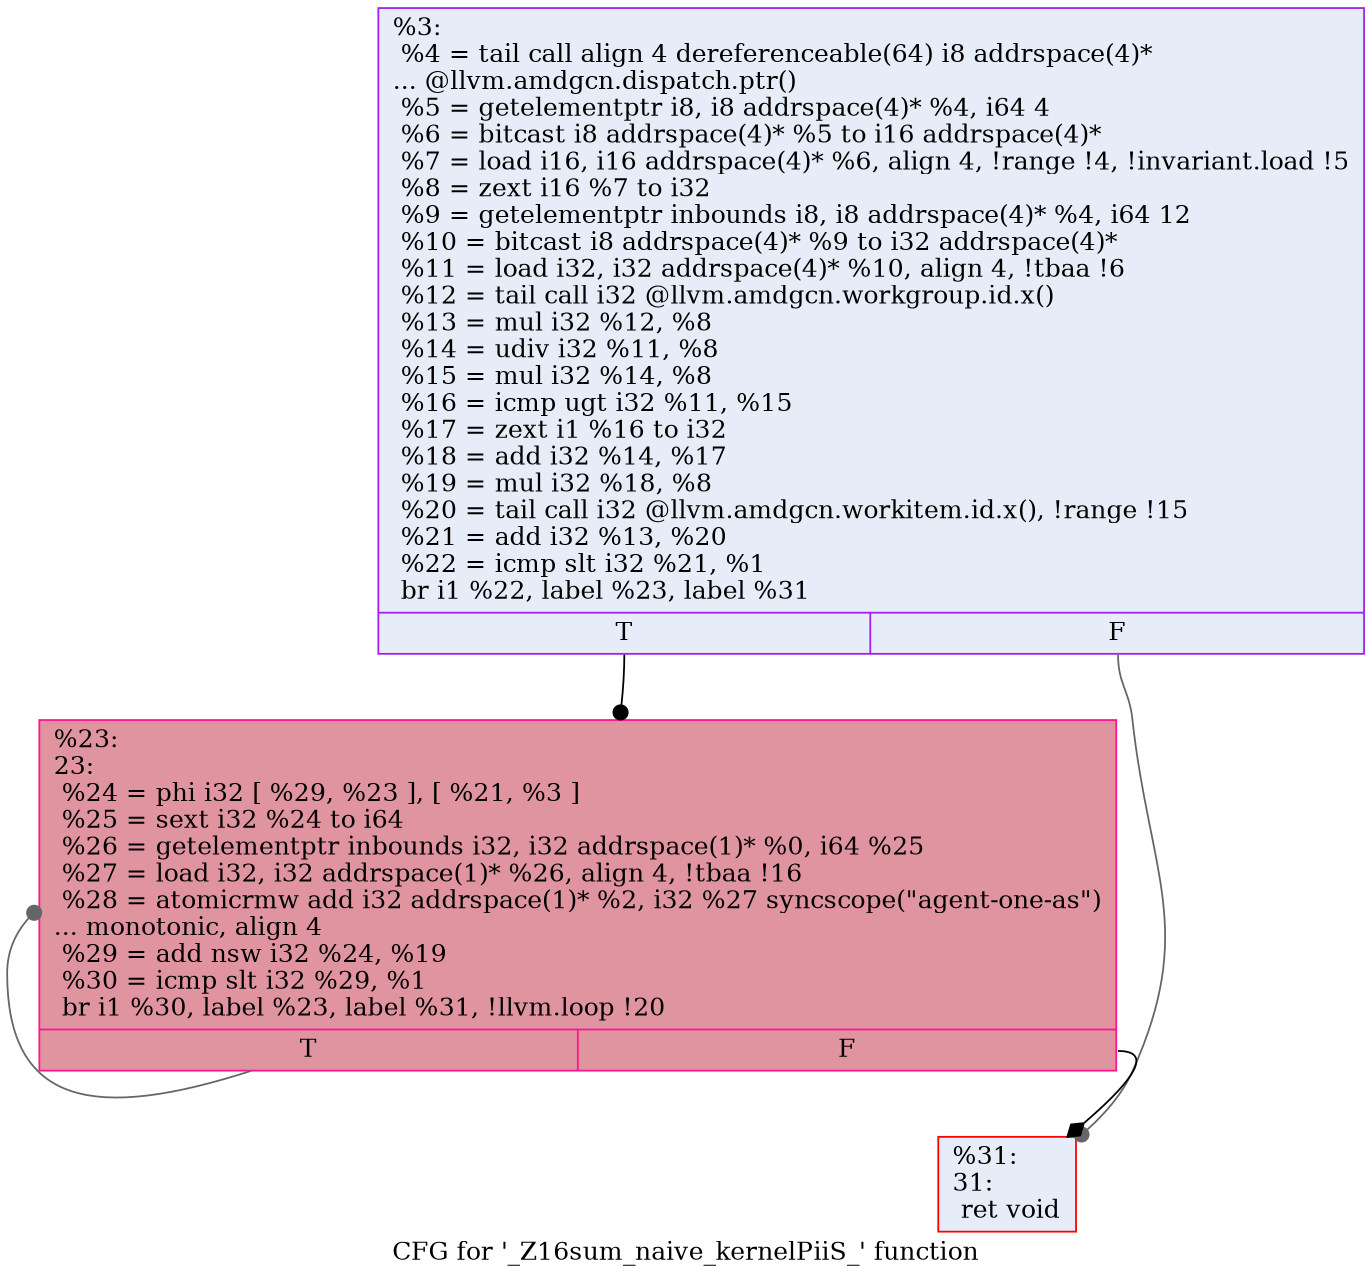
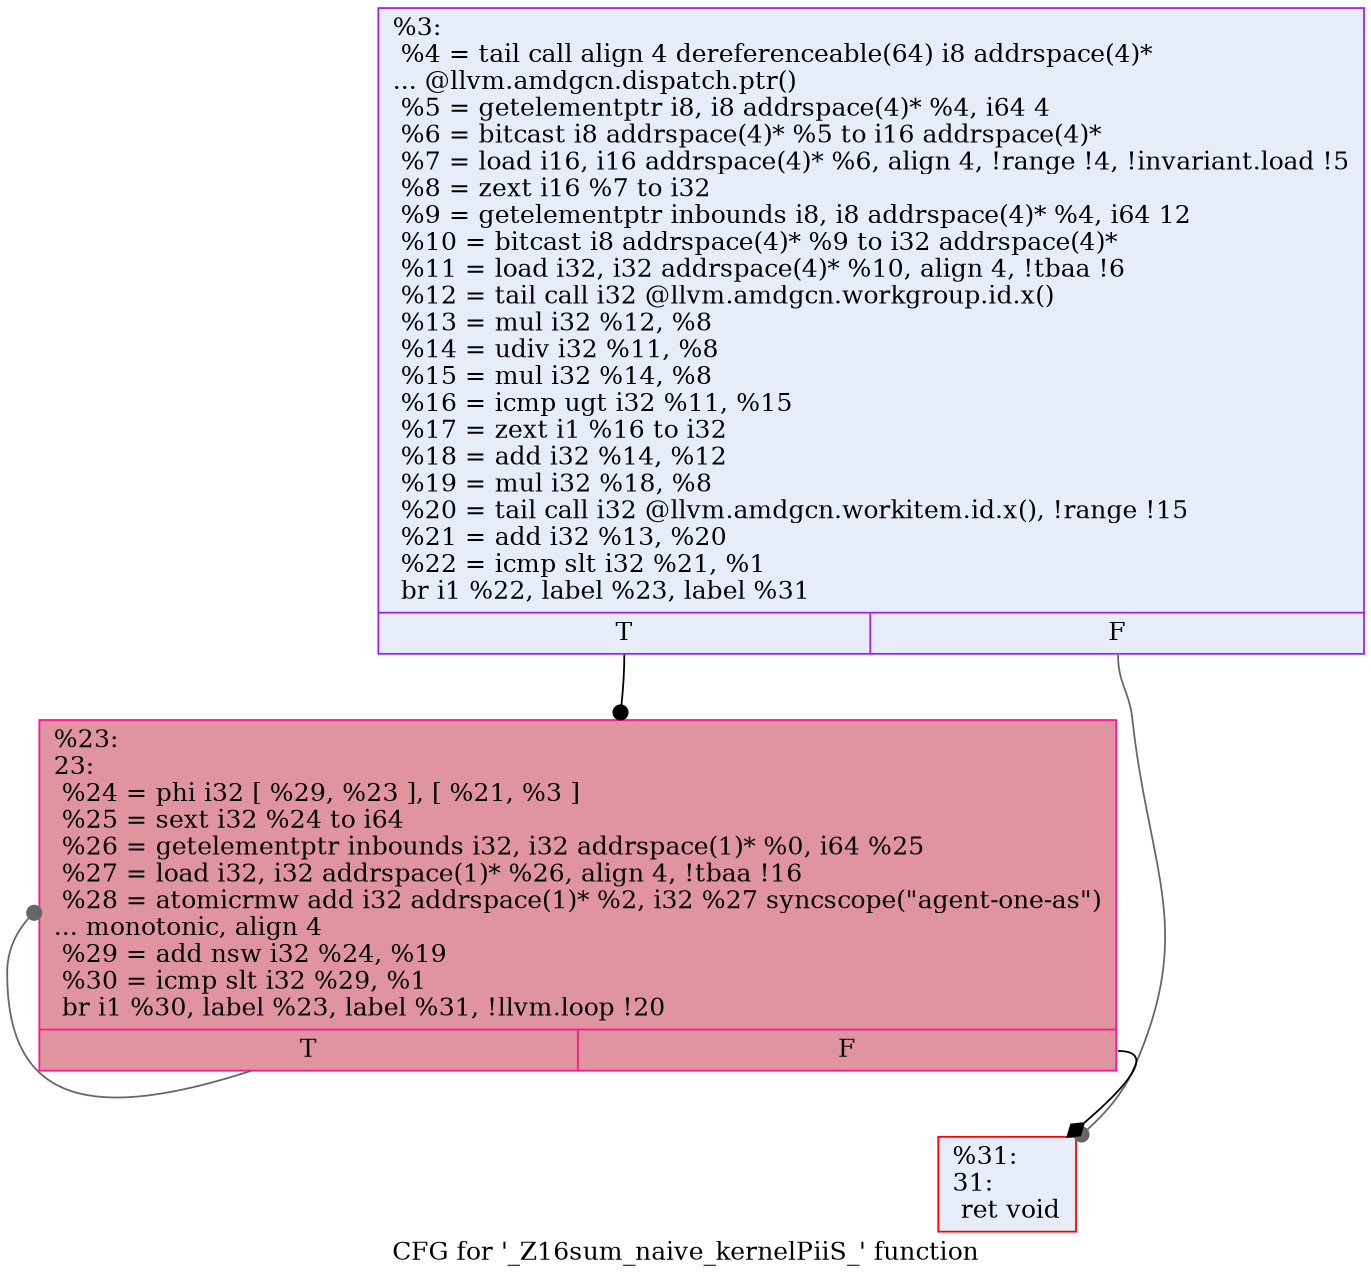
node "%3:": text "%18 = add i32 %14, %17" -> "%18 = add i32 %14, %12"
